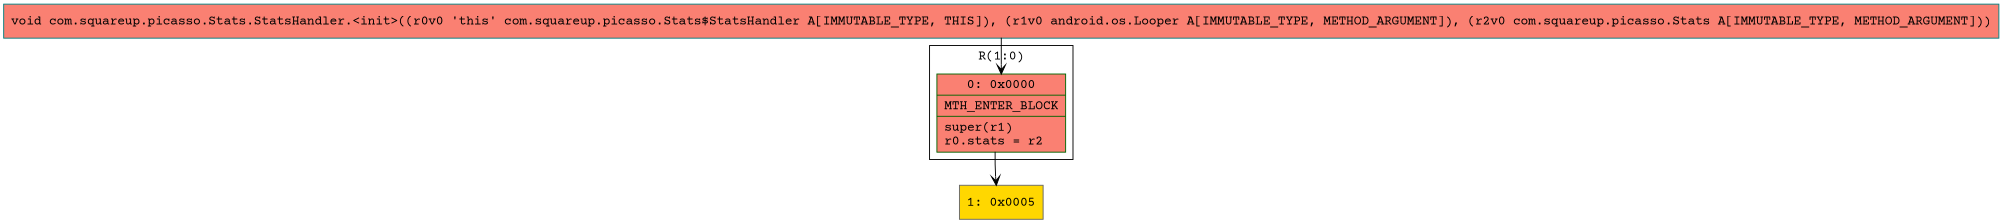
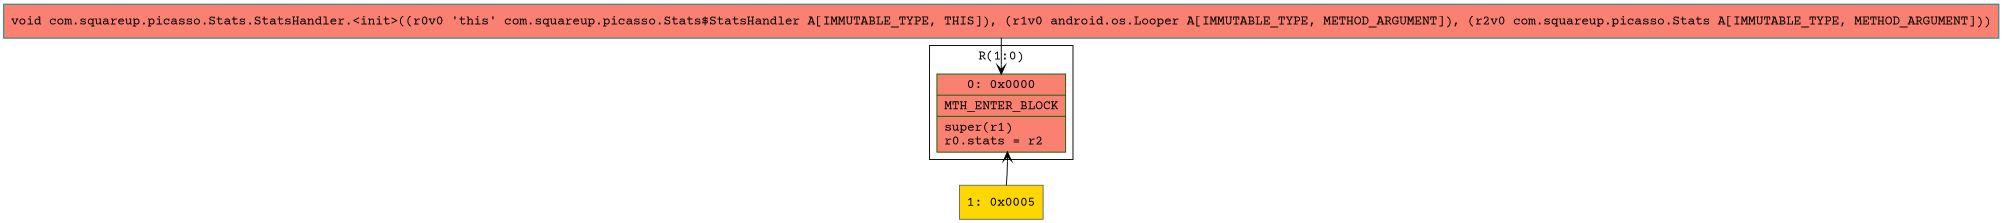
edge "0: 0x0000" -> "1: 0x0005": reversed
